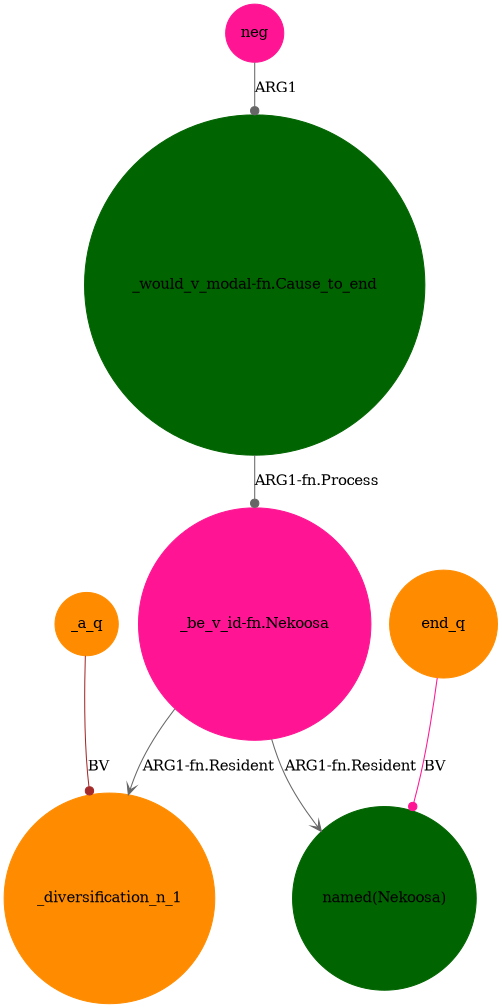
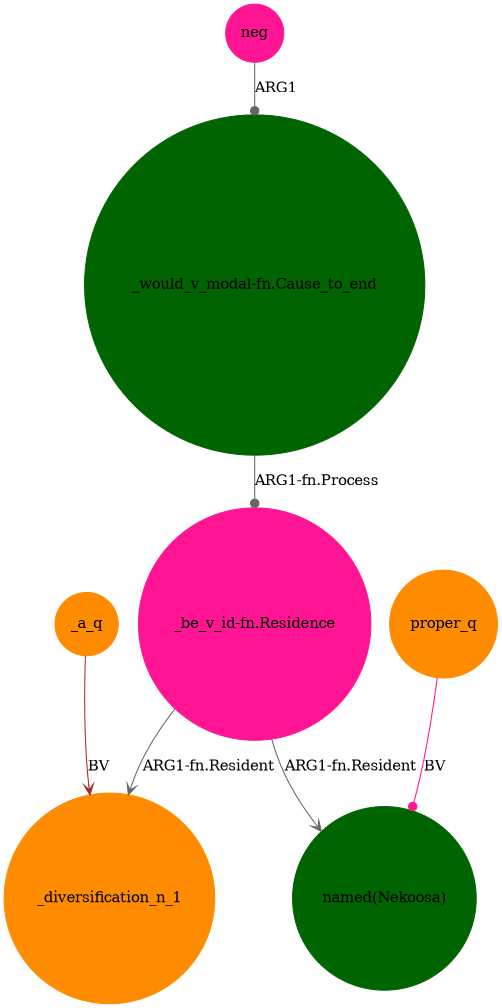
node "_be_v_id-fn.Nekoosa": label "_be_v_id-fn.Nekoosa" -> "_be_v_id-fn.Residence"
node "end_q": label "end_q" -> "proper_q"
edge "_a_q" -> "_diversification_n_1": arrowhead dot -> vee
